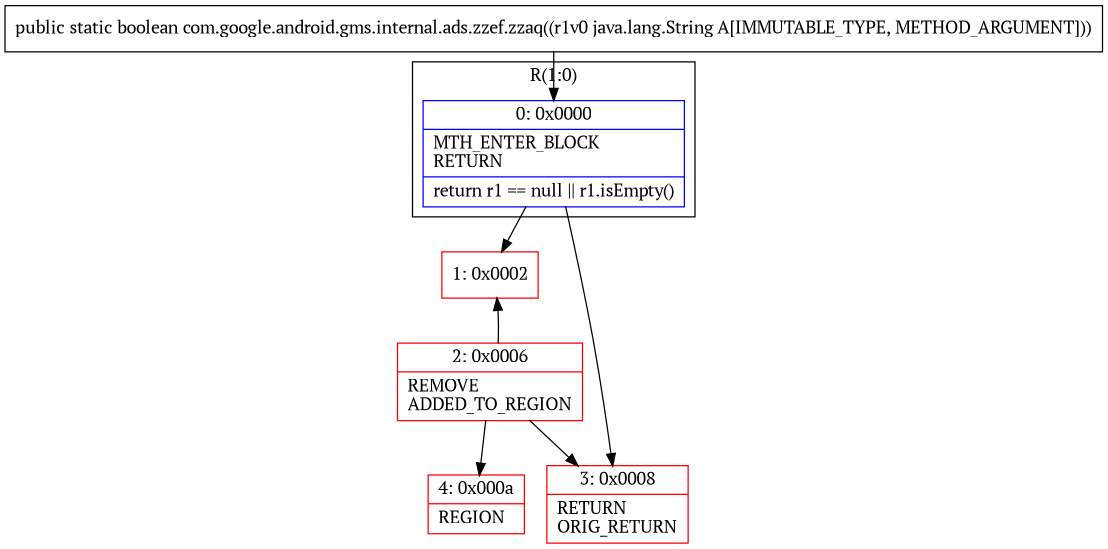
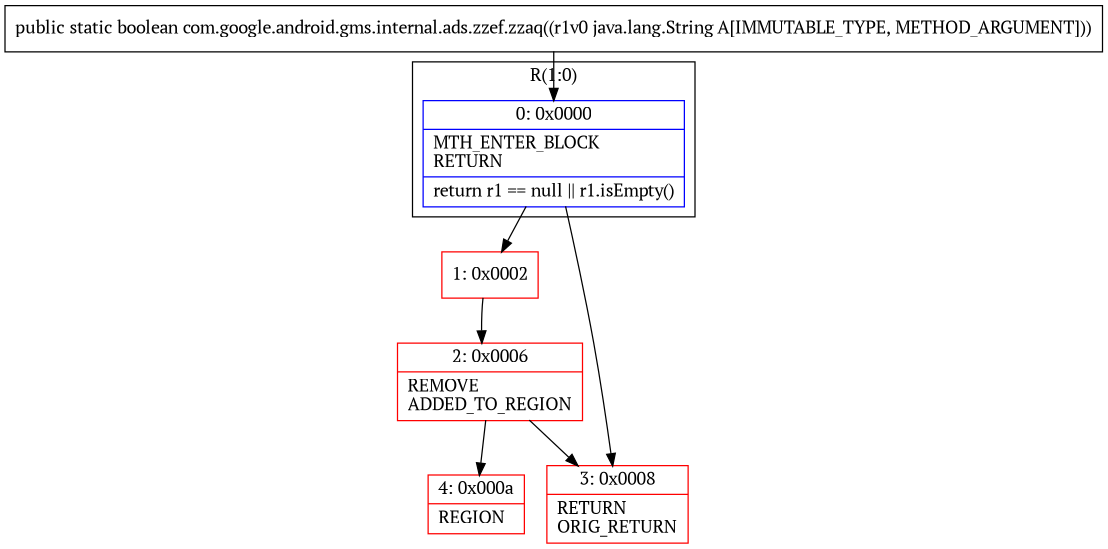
edge "2: 0x0006" -> "1: 0x0002": reversed
